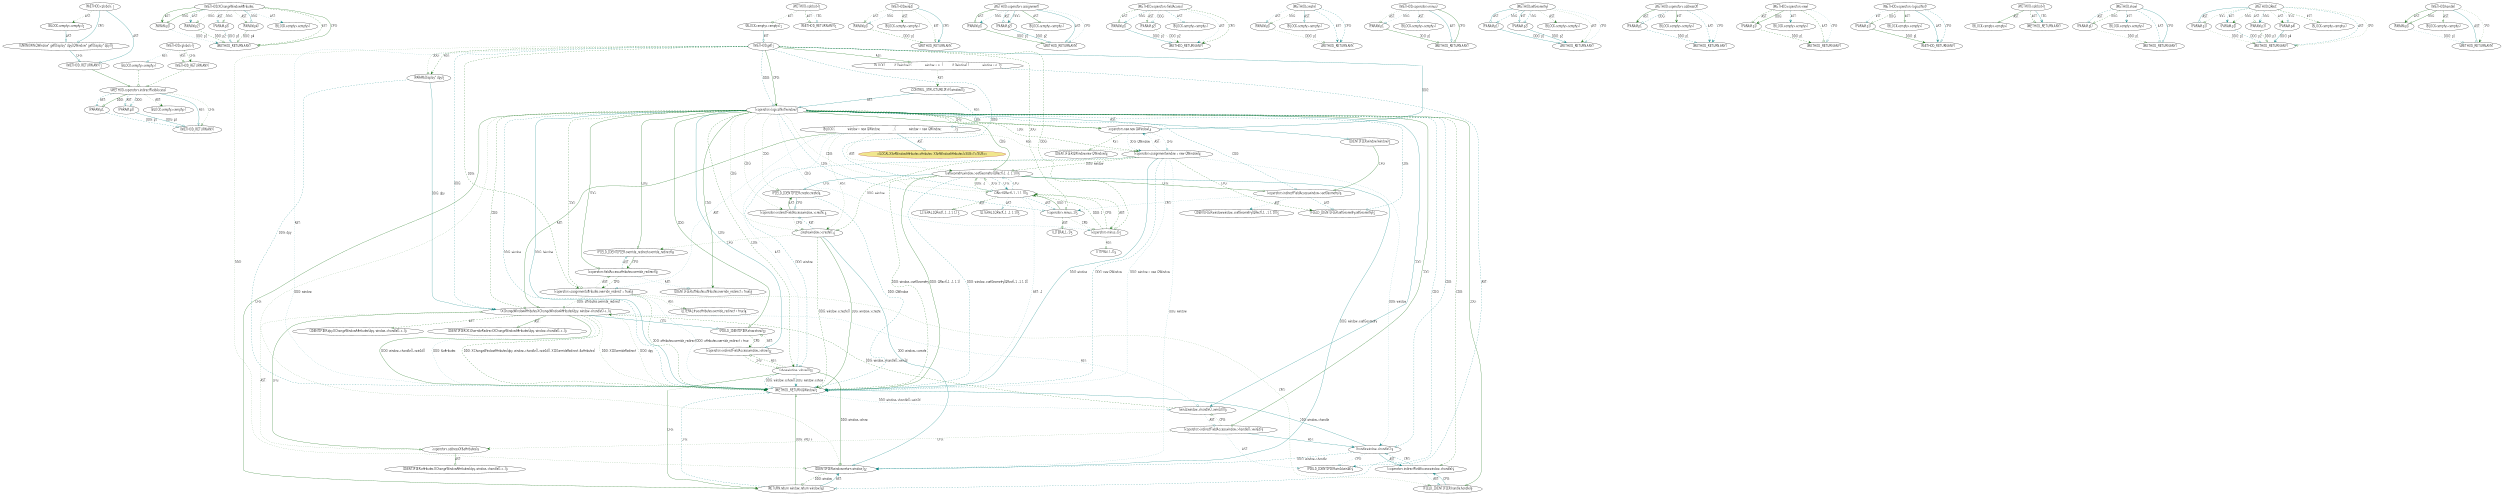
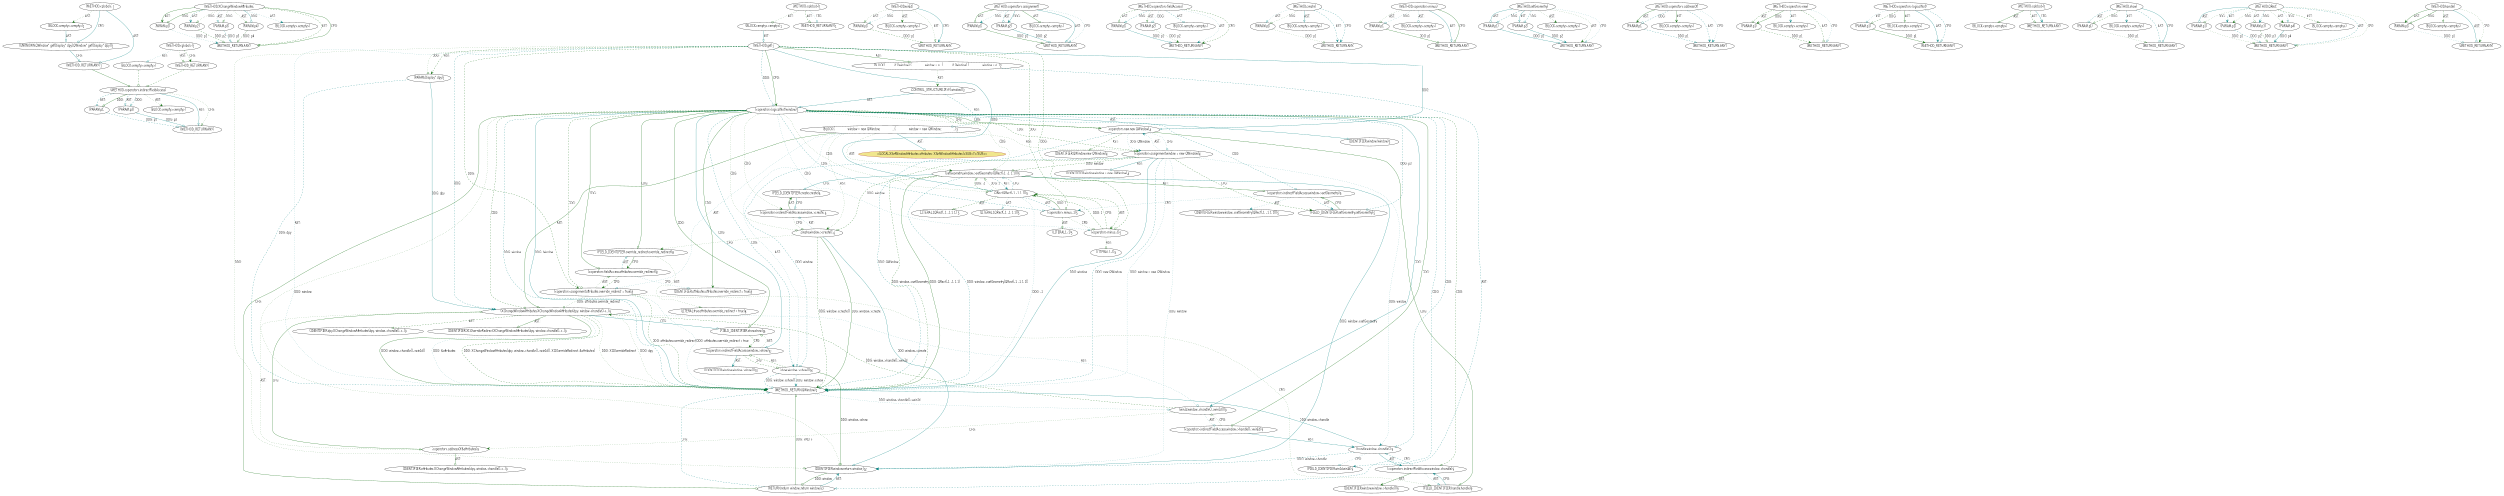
edge "(<operator>.logicalNot,!window)" -> "(FIELD_IDENTIFIER,handle,handle)": now "(<operator>.new,new QWindow)" -> "(FIELD_IDENTIFIER,handle,handle)"
edge "(<operator>.logicalNot,!window)" -> "(setGeometry,window->setGeometry(QRect(-1, -1, 1, 1)))": style solid -> dotted
edge "(METHOD,get)" -> "(QRect,QRect(-1, -1, 1, 1))": style dashed -> solid
edge "(<operator>.logicalNot,!window)" -> "(FIELD_IDENTIFIER,create,create)": removed, label "CDG:"
edge "(<operator>.logicalNot,!window)" -> "(FIELD_IDENTIFIER,setGeometry,setGeometry)": label "CDG: " -> "DDG: p3"
node "(IDENTIFIER,window,window = new QWindow)": added
edge "(IDENTIFIER,window,!window)" -> "(<operator>.indirectFieldAccess,window->setGeometry)": now "(FIELD_IDENTIFIER,setGeometry,setGeometry)" -> "(<operator>.indirectFieldAccess,window->setGeometry)"
edge "(setGeometry,window->setGeometry(QRect(-1, -1, 1, 1)))" -> "(QRect,QRect(-1, -1, 1, 1))": label "CFG: " -> "AST: "
edge "(setGeometry,window->setGeometry(QRect(-1, -1, 1, 1)))" -> "(<operator>.indirectFieldAccess,window->setGeometry)": label "CFG: " -> "AST: "
edge "(<operator>.indirectFieldAccess,window->setGeometry)" -> "(FIELD_IDENTIFIER,setGeometry,setGeometry)": arrowhead odot -> vee
edge "(create,window->create())" -> "(<operator>.indirectFieldAccess,window->create)": style dashed -> dotted
edge "(<operator>.logicalNot,!window)" -> "(show,window->show())": color darkgreen -> teal
edge "(<operator>.fieldAccess,attributes.override_redirect)" -> "(IDENTIFIER,attributes,attributes.override_redirect = true)": label "AST: " -> "CFG: "
edge "(QRect,QRect(-1, -1, 1, 1))" -> "(METHOD_RETURN,QWindow)": label "AST: -1" -> "DDG: -1"
edge "(<operator>.assignment,attributes.override_redirect = true)" -> "(LITERAL,true,attributes.override_redirect = true)": now "(FIELD_IDENTIFIER,override_redirect,override_redirect)" -> "(LITERAL,true,attributes.override_redirect = true)"
edge "(FIELD_IDENTIFIER,create,create)" -> "(METHOD_RETURN,QWindow)": now "(<operator>.new,new QWindow)" -> "(METHOD_RETURN,QWindow)"
node "(FIELD_IDENTIFIER,show,show)": text "10" -> "16"
node "(<operator>.indirectFieldAccess,window->show)": text "12" -> "10"
node "(show,window->show())": text "10" -> "16"
node "(IDENTIFIER,window,window->show())": added
edge "(show,window->show())" -> "(RETURN,return window;,return window;)": removed, label "CFG:"
edge "(<operator>.indirectFieldAccess,window->handle()->winId)" -> "(<operator>.addressOf,&attributes)": now "(winId,window->handle()->winId())" -> "(<operator>.addressOf,&attributes)"
edge "(<operator>.indirectFieldAccess,window->handle()->winId)" -> "(FIELD_IDENTIFIER,winId,winId)": removed, label "AST:"
edge "(IDENTIFIER,window,return window;)" -> "(RETURN,return window;,return window;)": style dashed -> solid
node "(RETURN,return window;,return window;)": text "82" -> "12"
node "(IDENTIFIER,window,window->handle())": added
